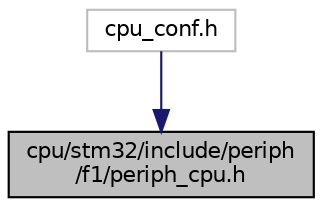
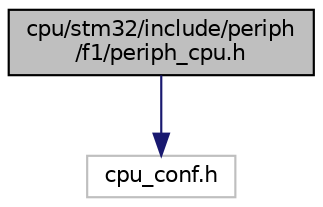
edge "cpu_conf.h" -> "cpu/stm32/include/periph /f1/periph_cpu.h": reversed
